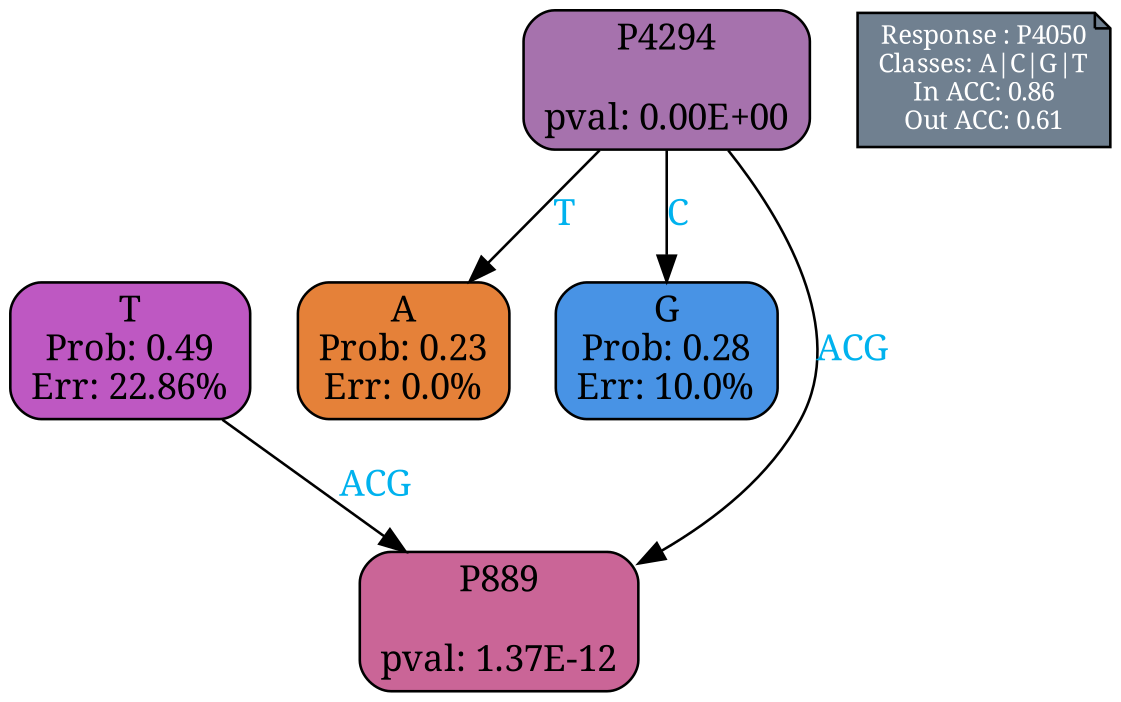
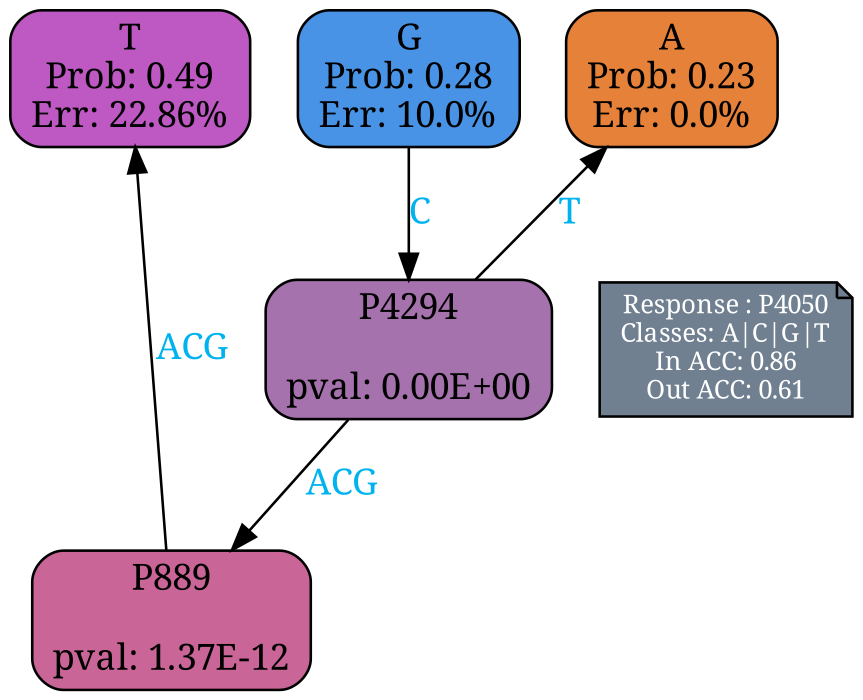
edge "P4294 pval: 0.00E+00" -> "G Prob: 0.28 Err: 10.0%": reversed
edge "T Prob: 0.49 Err: 22.86%" -> "P889 pval: 1.37E-12": reversed
